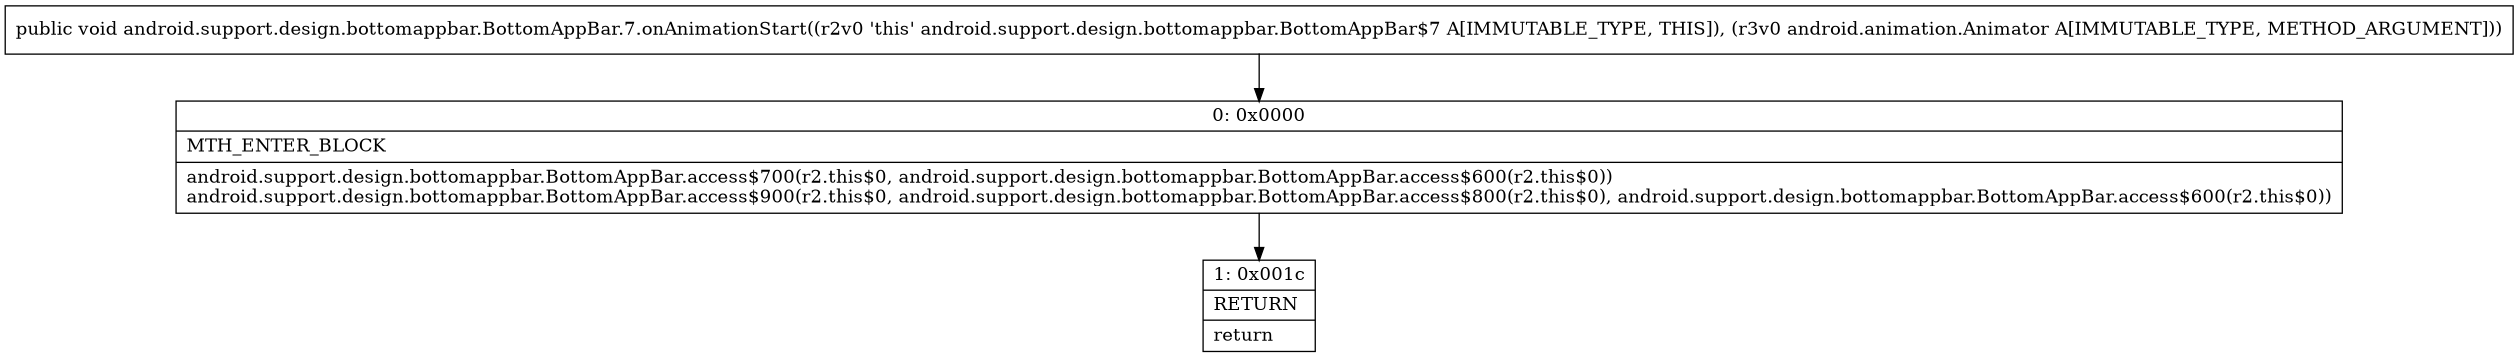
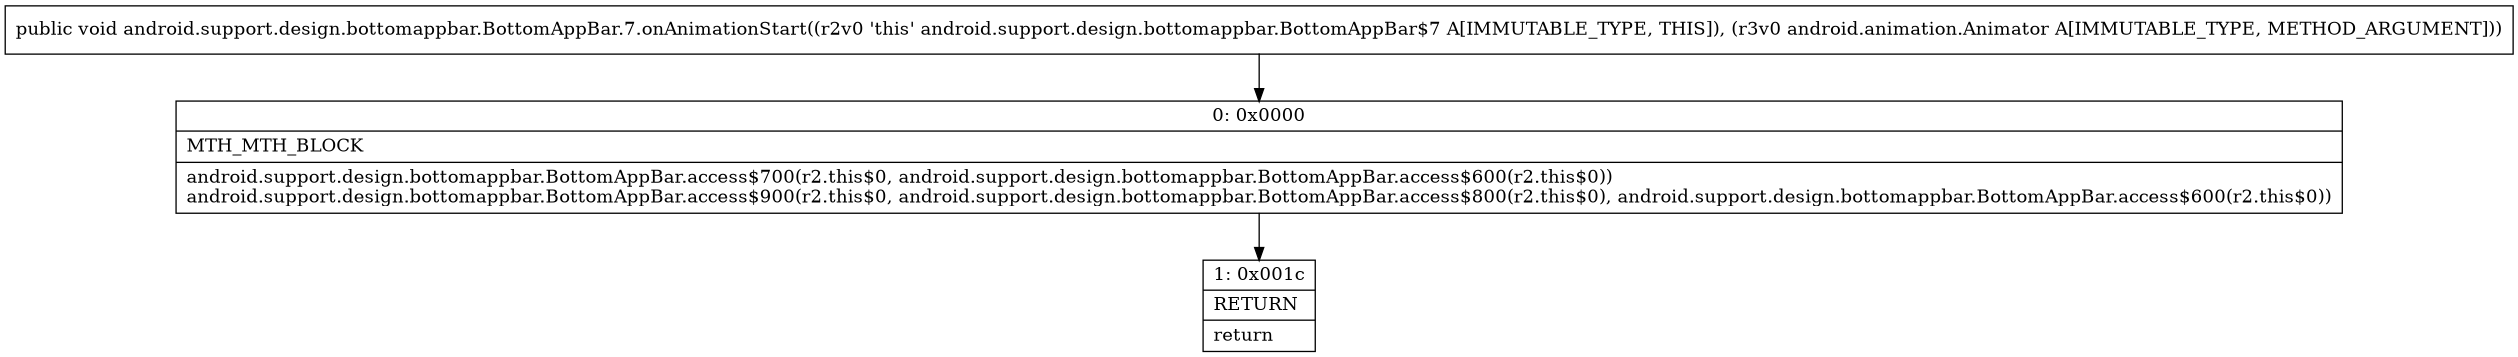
node "0: 0x0000": text "MTH_ENTER_BLOCK" -> "MTH_MTH_BLOCK"
